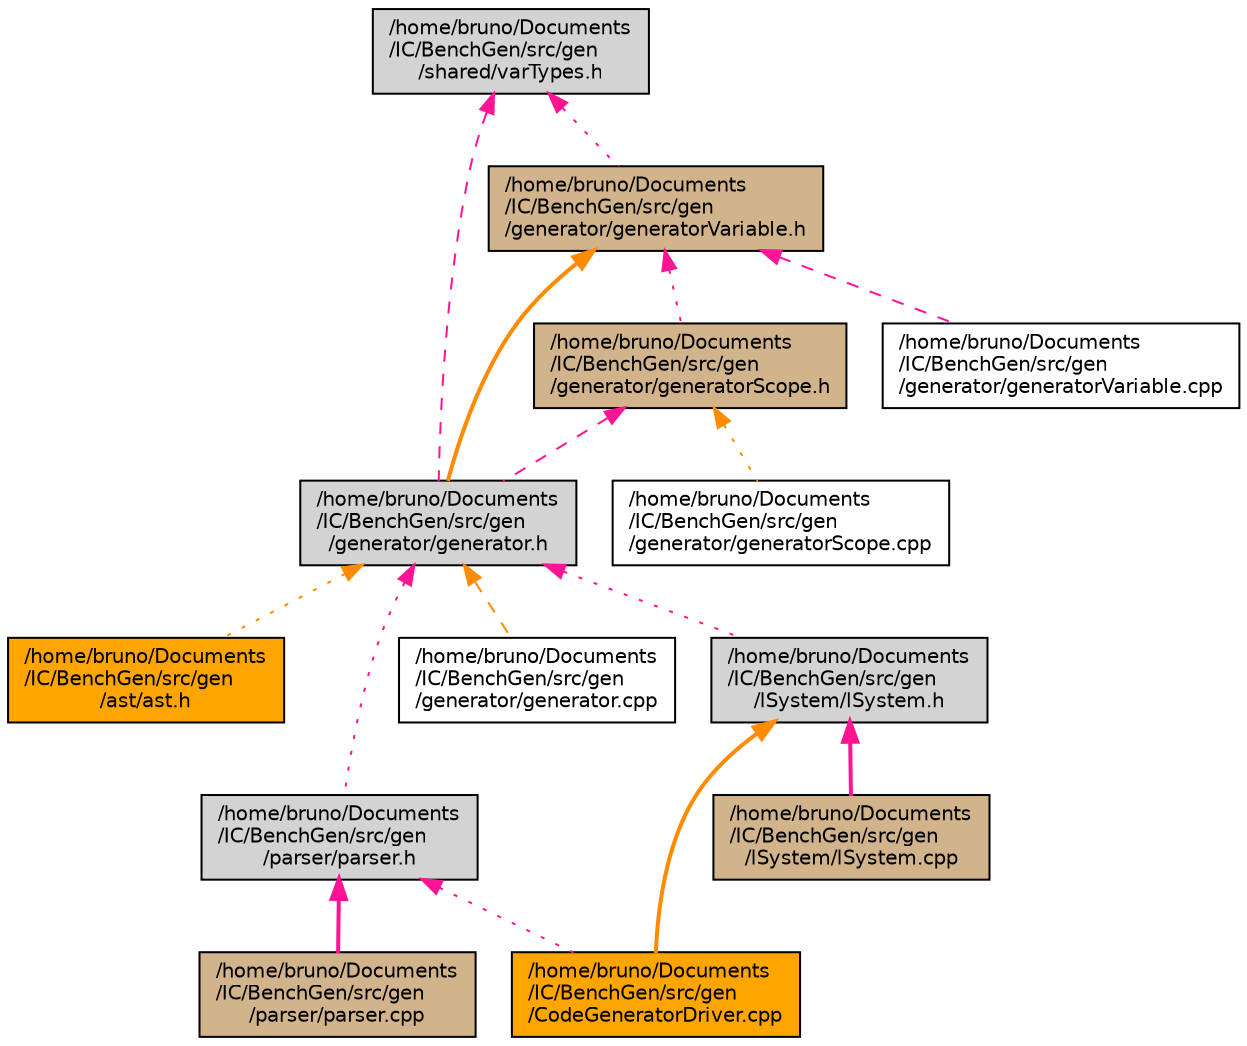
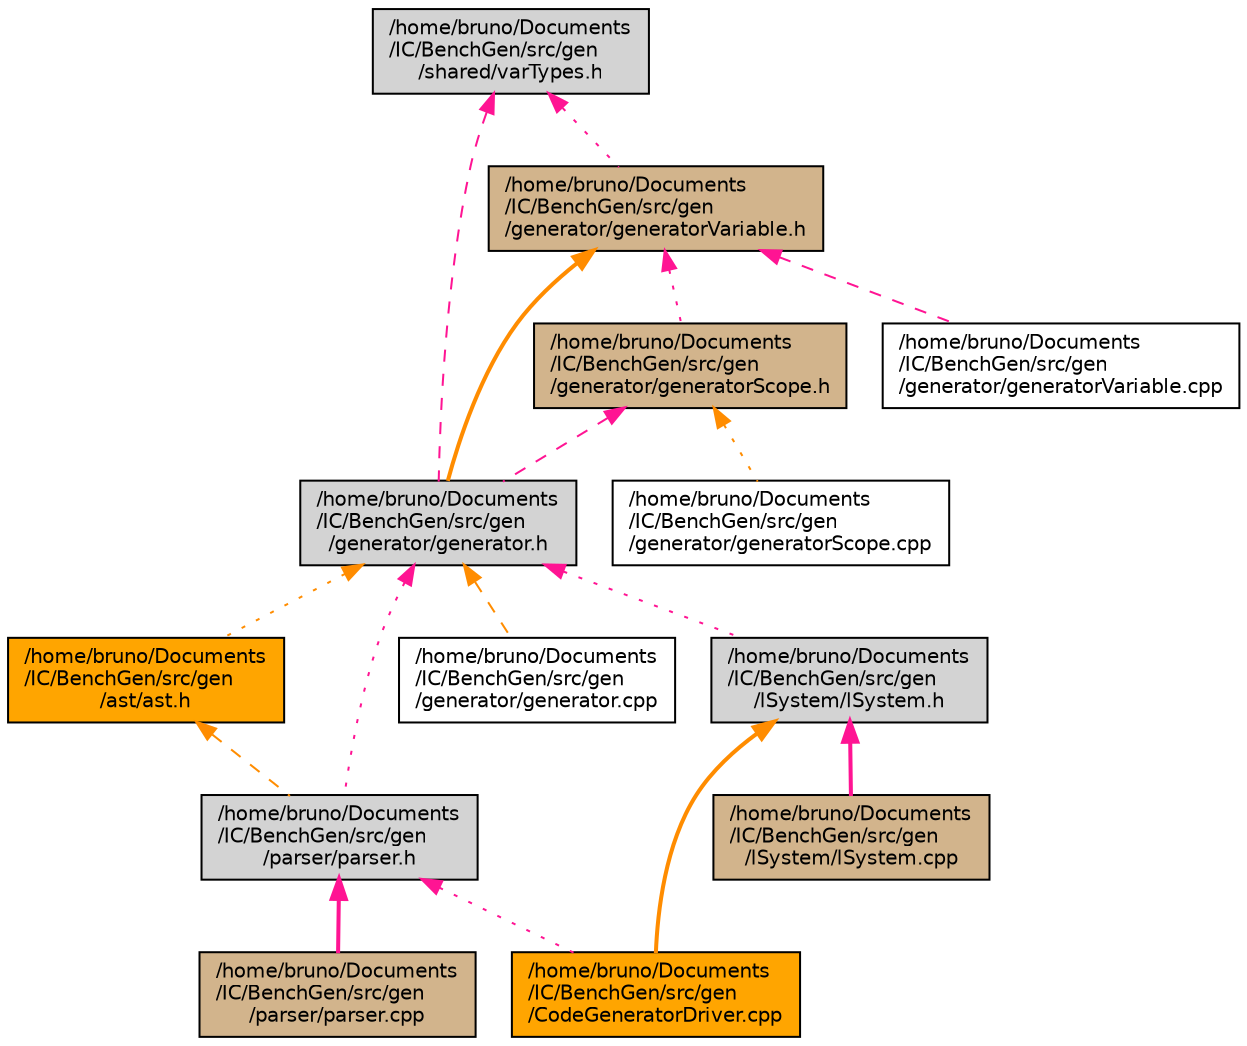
edge "/home/bruno/Documents /IC/BenchGen/src/gen /parser/parser.h" -> "/home/bruno/Documents /IC/BenchGen/src/gen /ast/ast.h": added
